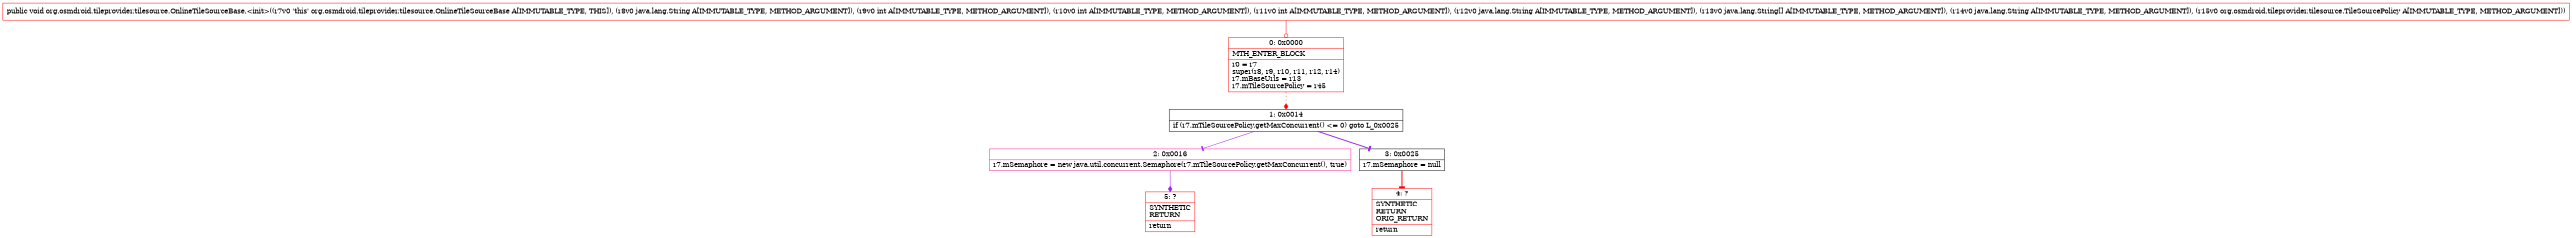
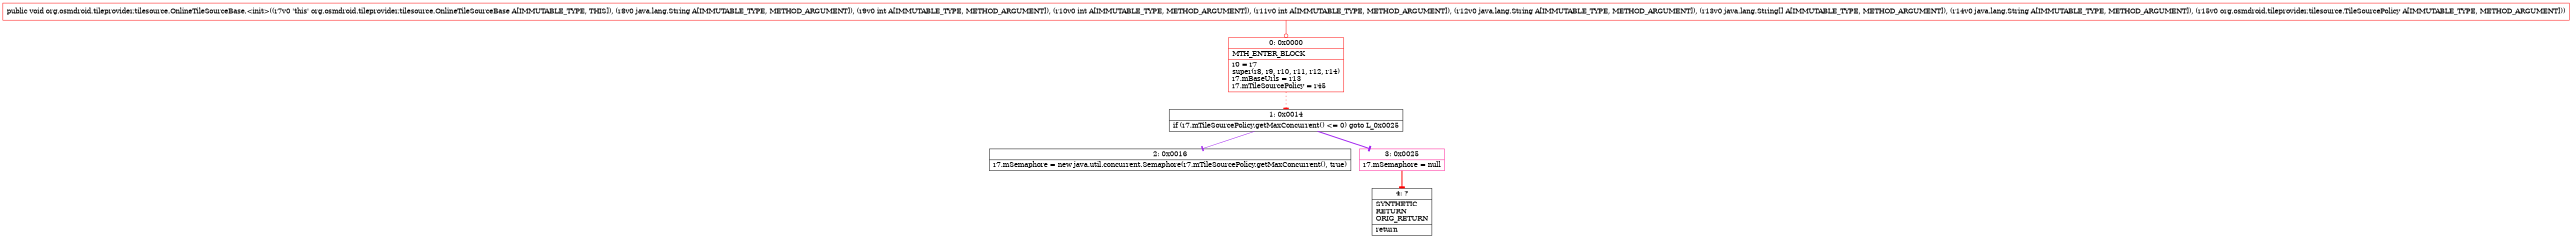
edge "0: 0x0000" -> "1: 0x0014": arrowhead diamond -> tee
node "2: 0x0016": color deeppink -> black
node "3: 0x0025": color black -> deeppink
node "5: ?": removed
node "4: ?": color red -> black
